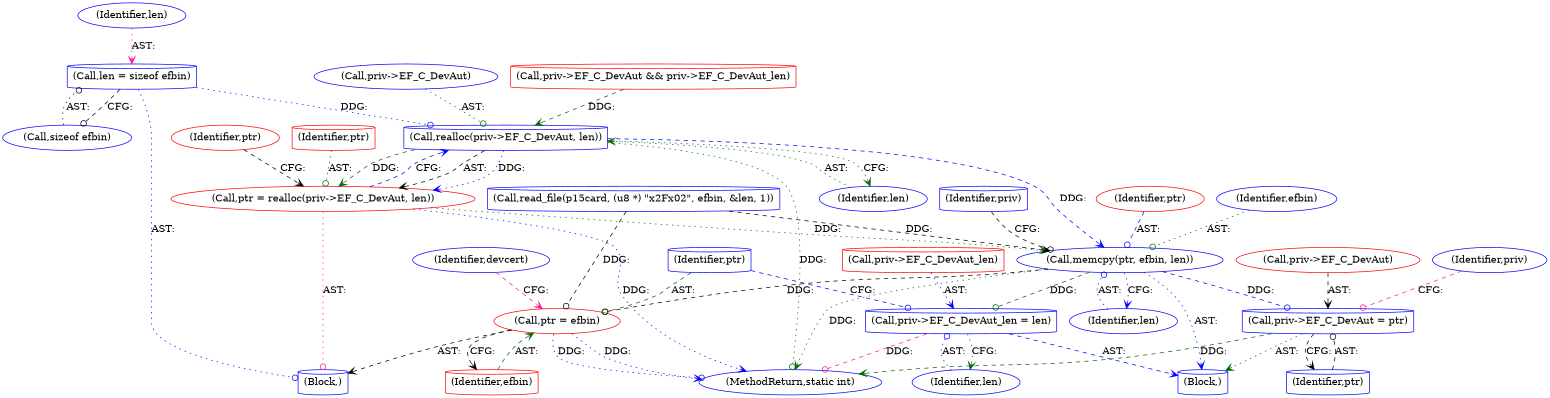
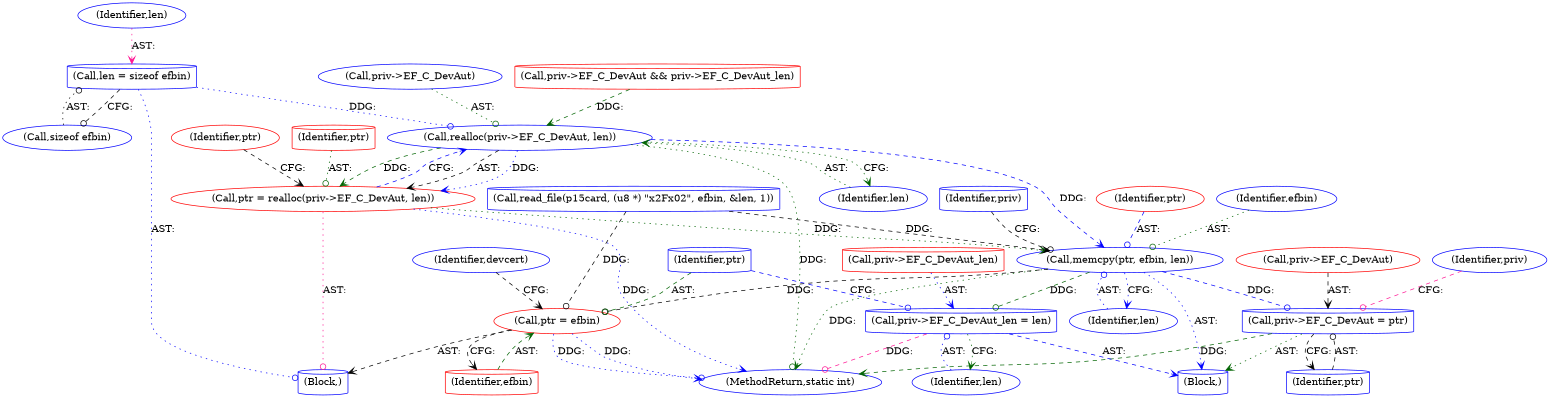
node "(Call,realloc(priv->EF_C_DevAut, len))": shape cylinder -> ellipse
edge "(Identifier,devcert)" -> "(Call,ptr = efbin)": color deeppink -> black
